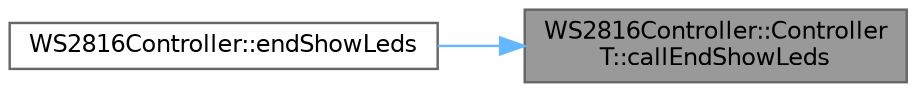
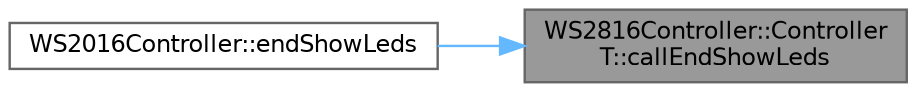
node "WS2816Controller::endShowLeds": label "WS2816Controller::endShowLeds" -> "WS2016Controller::endShowLeds"
